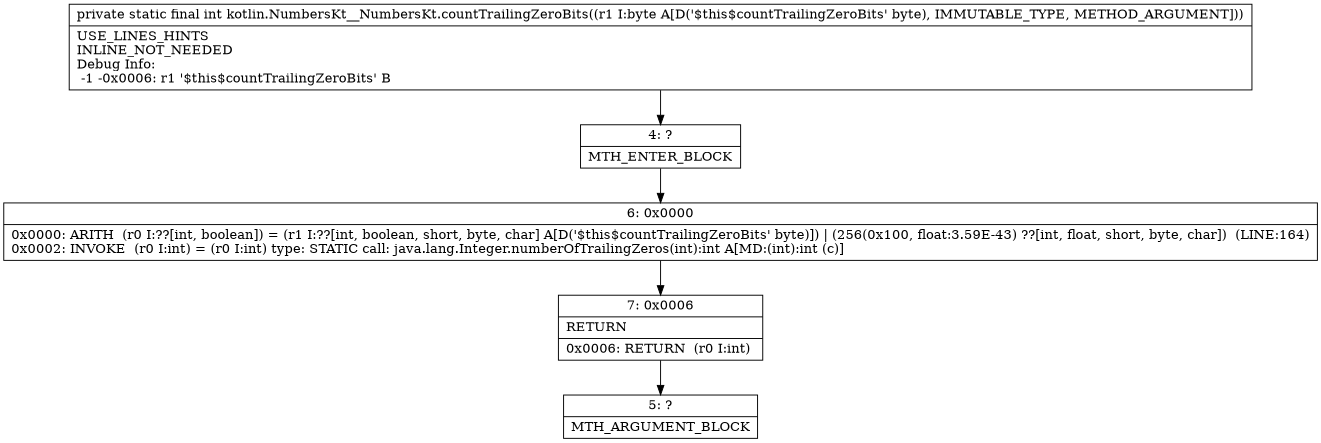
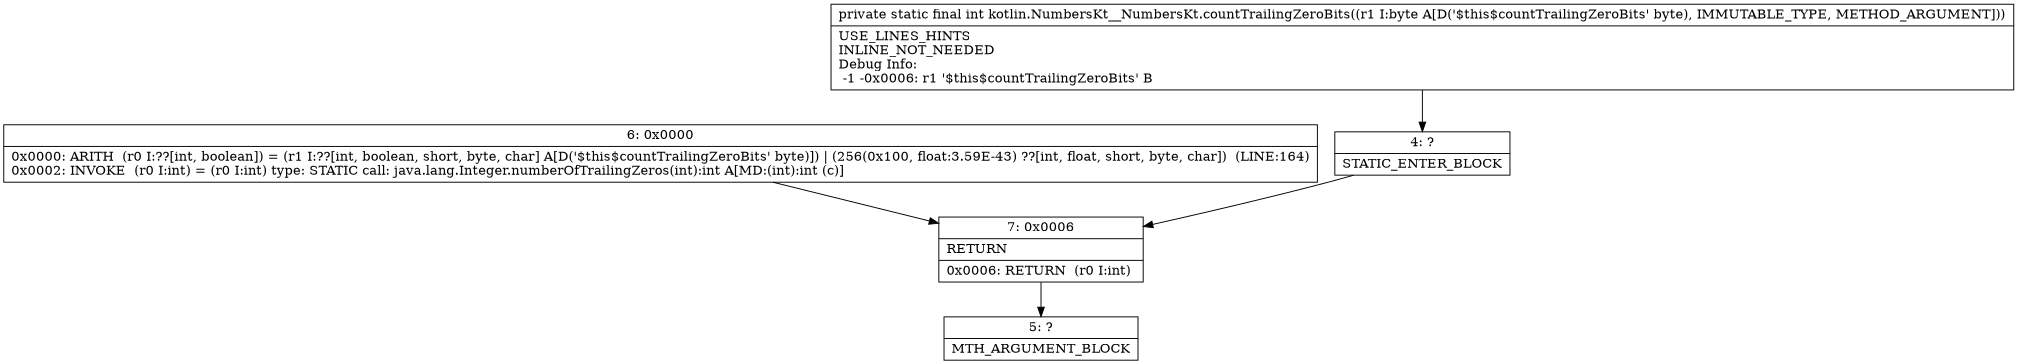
node "4: ?": text "MTH_ENTER_BLOCK" -> "STATIC_ENTER_BLOCK"
edge "4: ?" -> "6: 0x0000": now "4: ?" -> "7: 0x0006"
